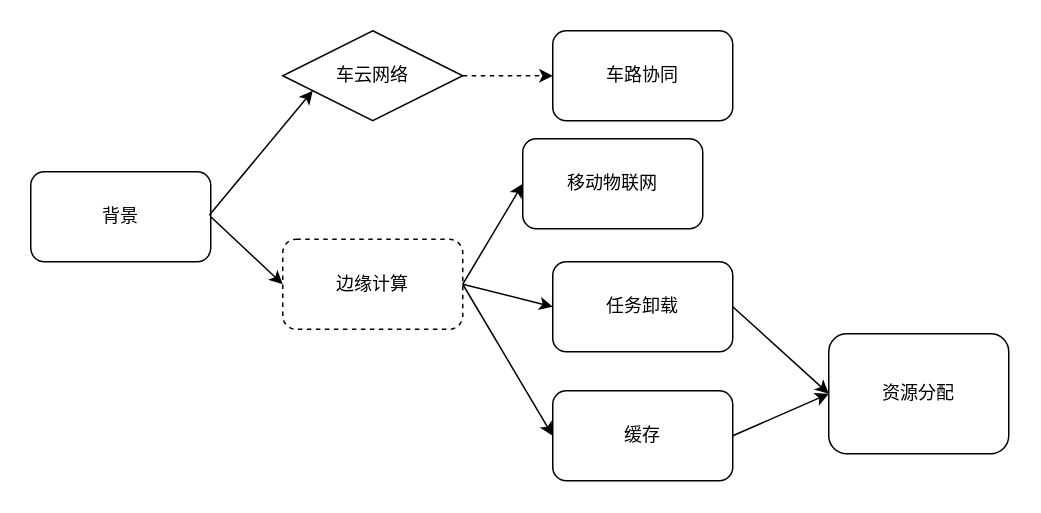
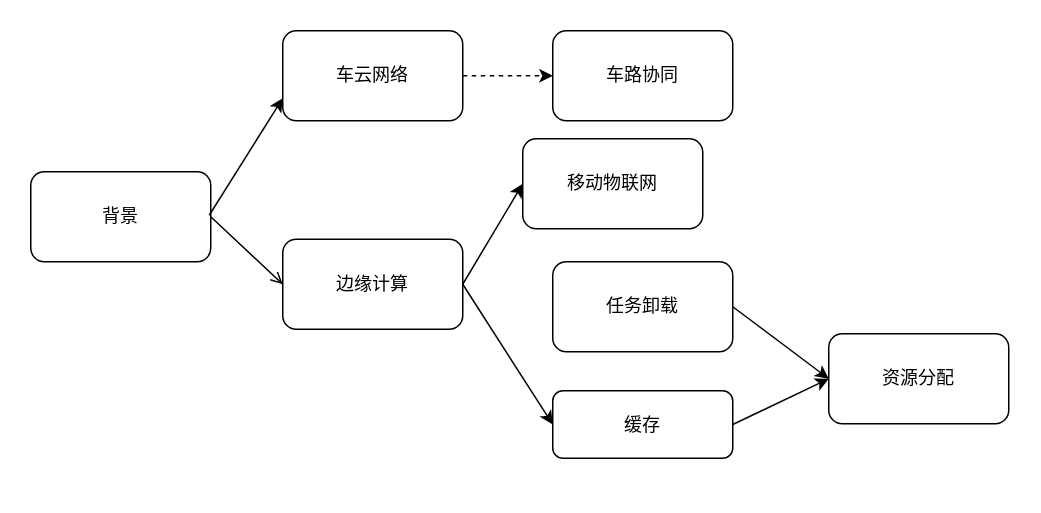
node "车云网络": shape diamond -> rounded rectangle
edge "背景" -> "边缘计算": arrowhead classic -> open
node "边缘计算": style dashed -> solid
edge "边缘计算" -> "任务卸载": removed
node "资源分配": size 180x120 -> 180x90
node "缓存": size 180x90 -> 180x68
